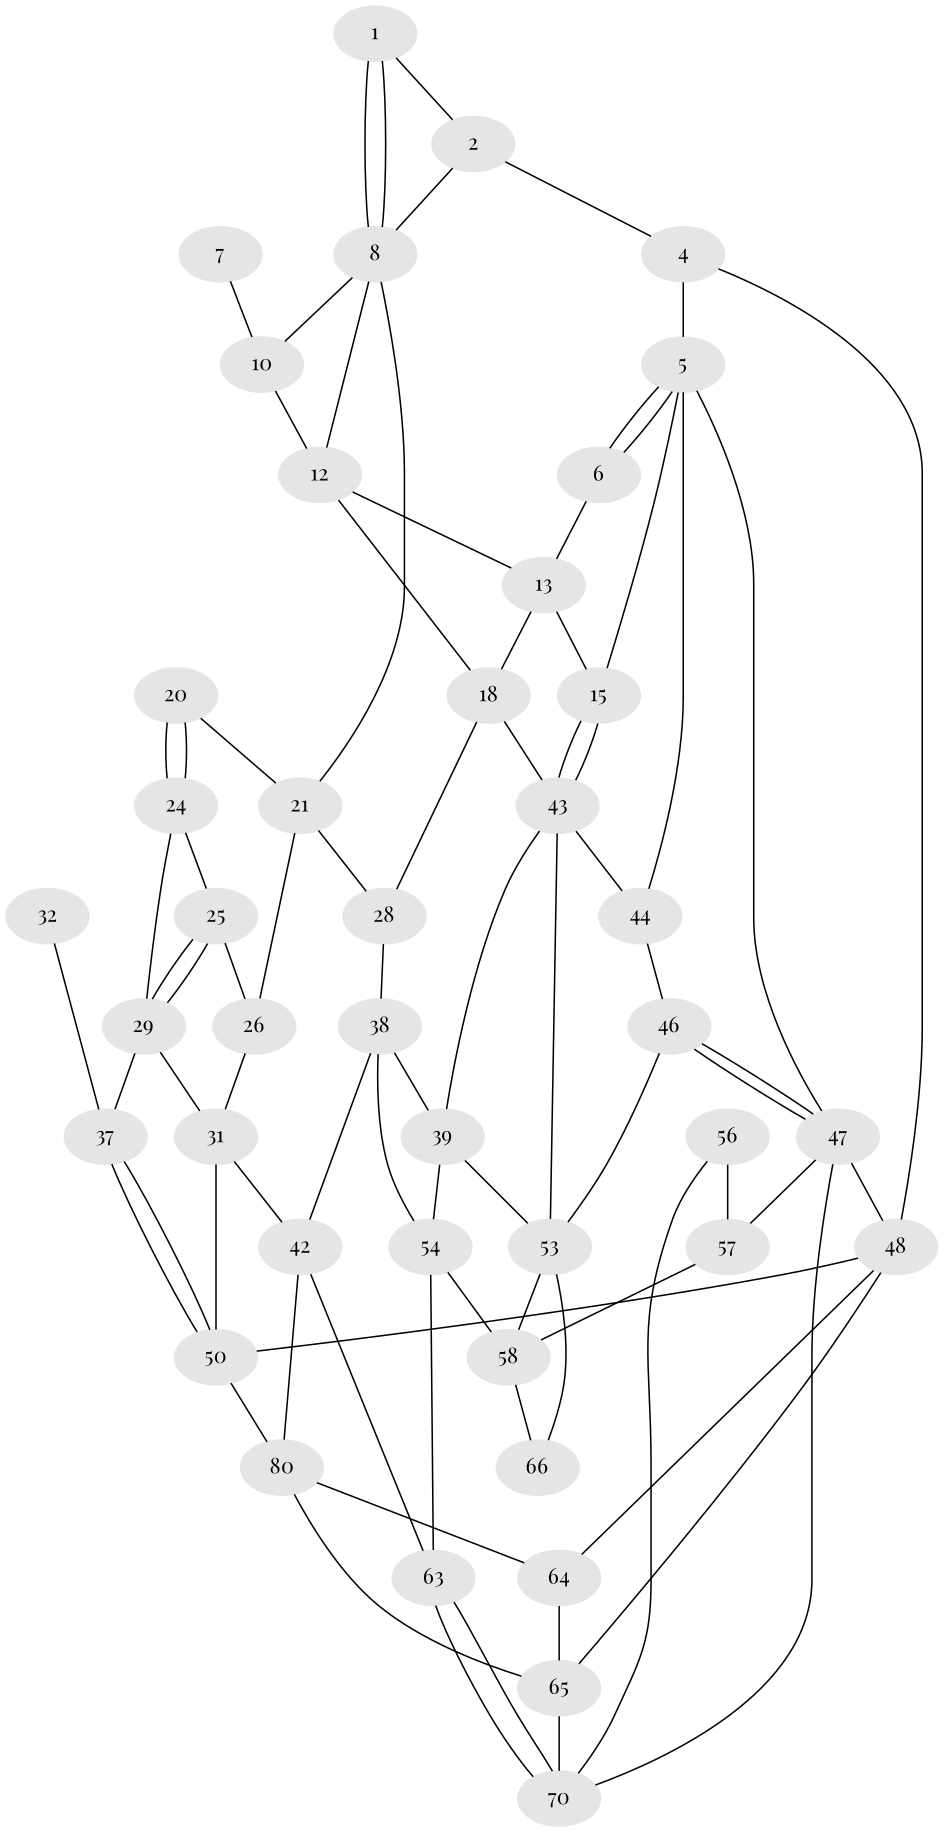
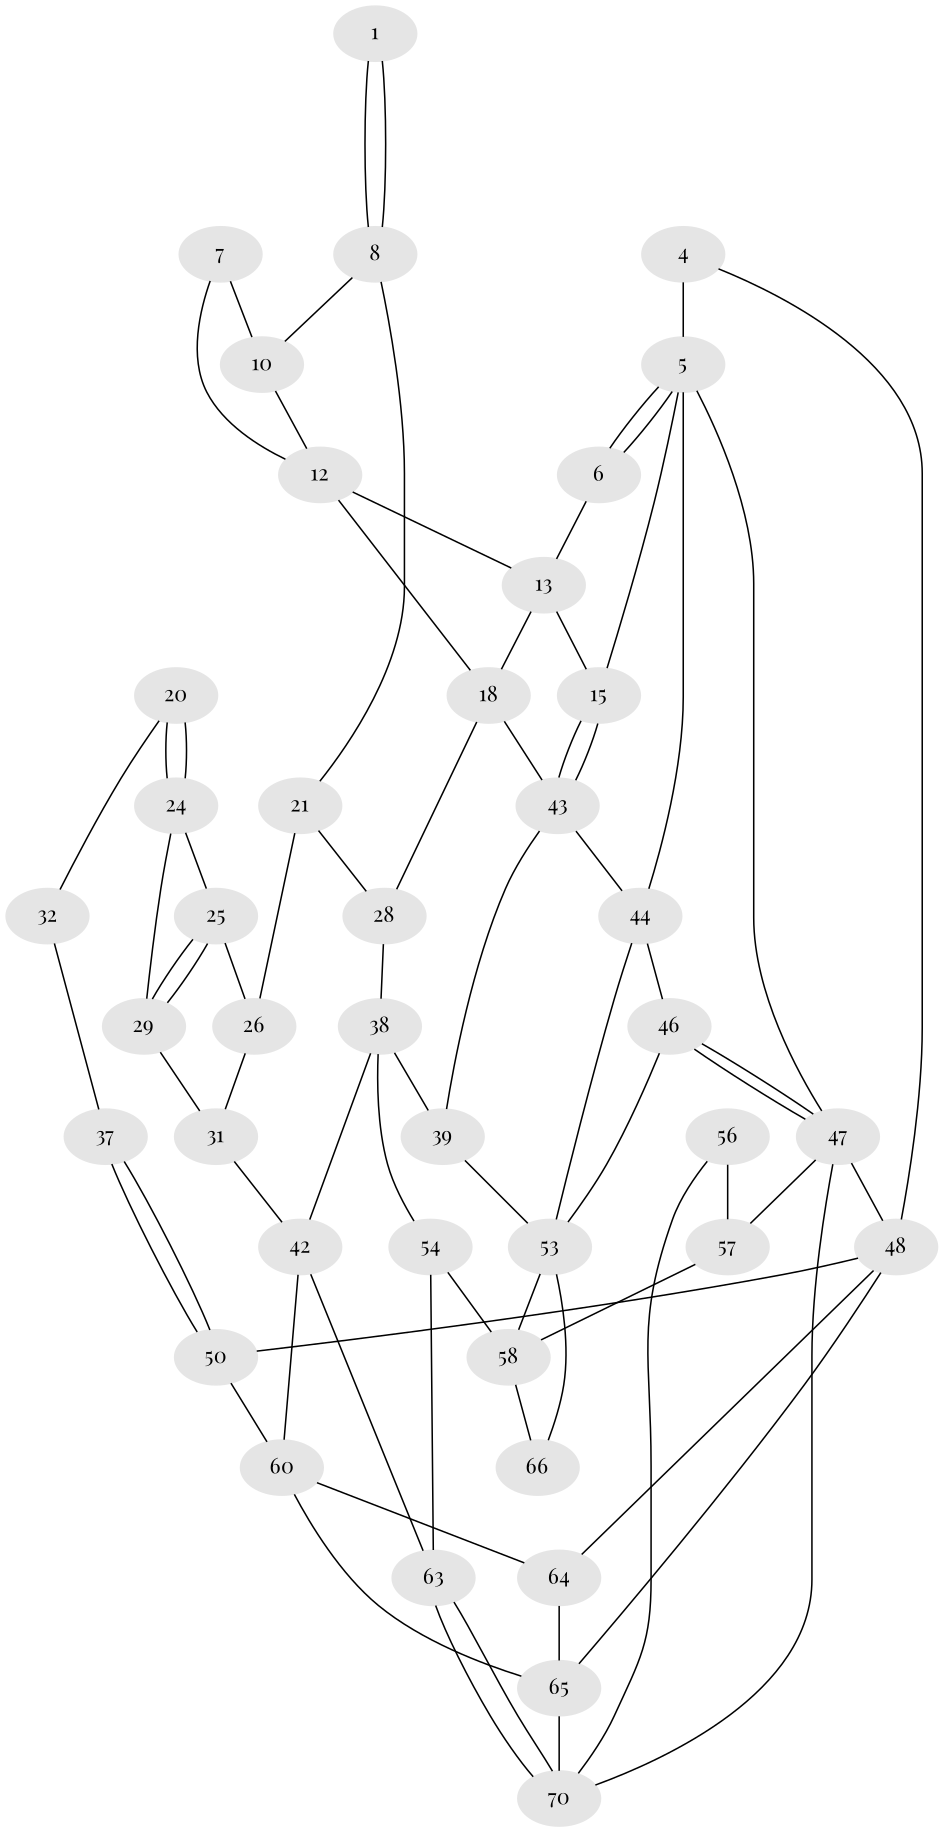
node "2": removed
edge "8" -- "12": now "7" -- "12"
edge "20" -- "21": now "20" -- "32"
edge "43" -- "53": now "44" -- "53"
edge "29" -- "37": removed
edge "39" -- "54": removed
edge "31" -- "50": removed
node "80": label "80" -> "60"
